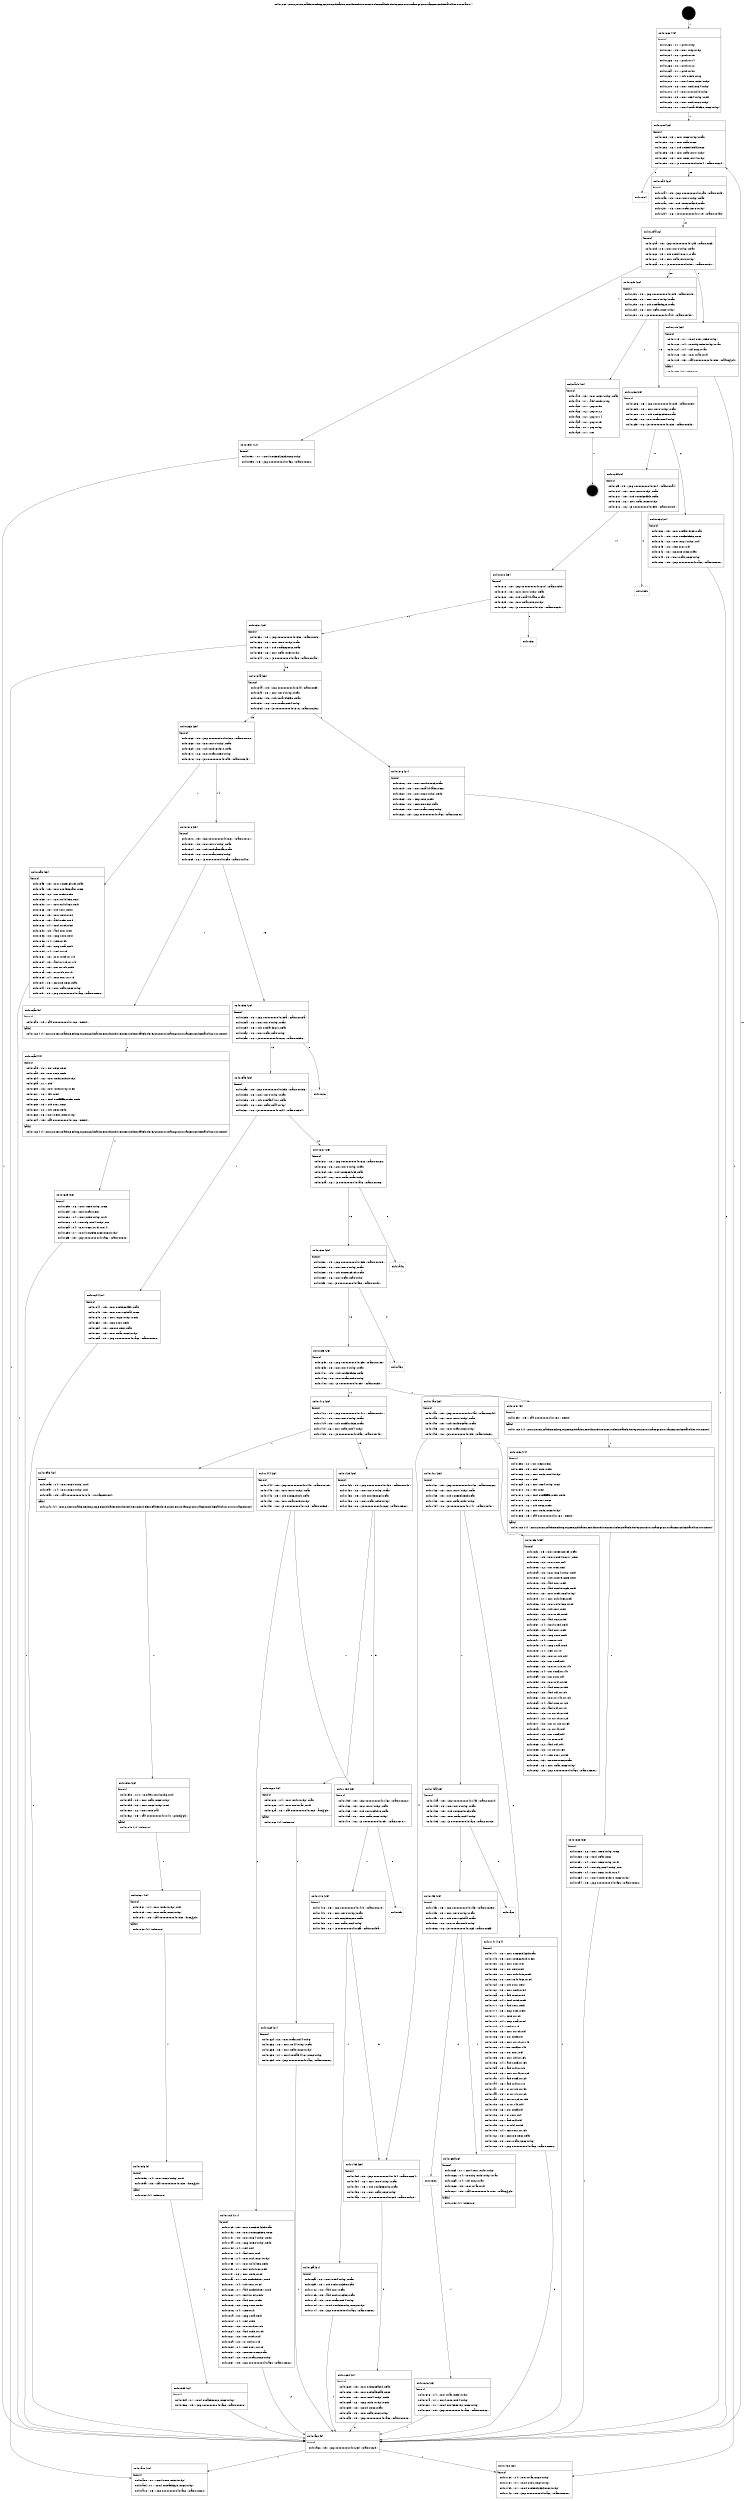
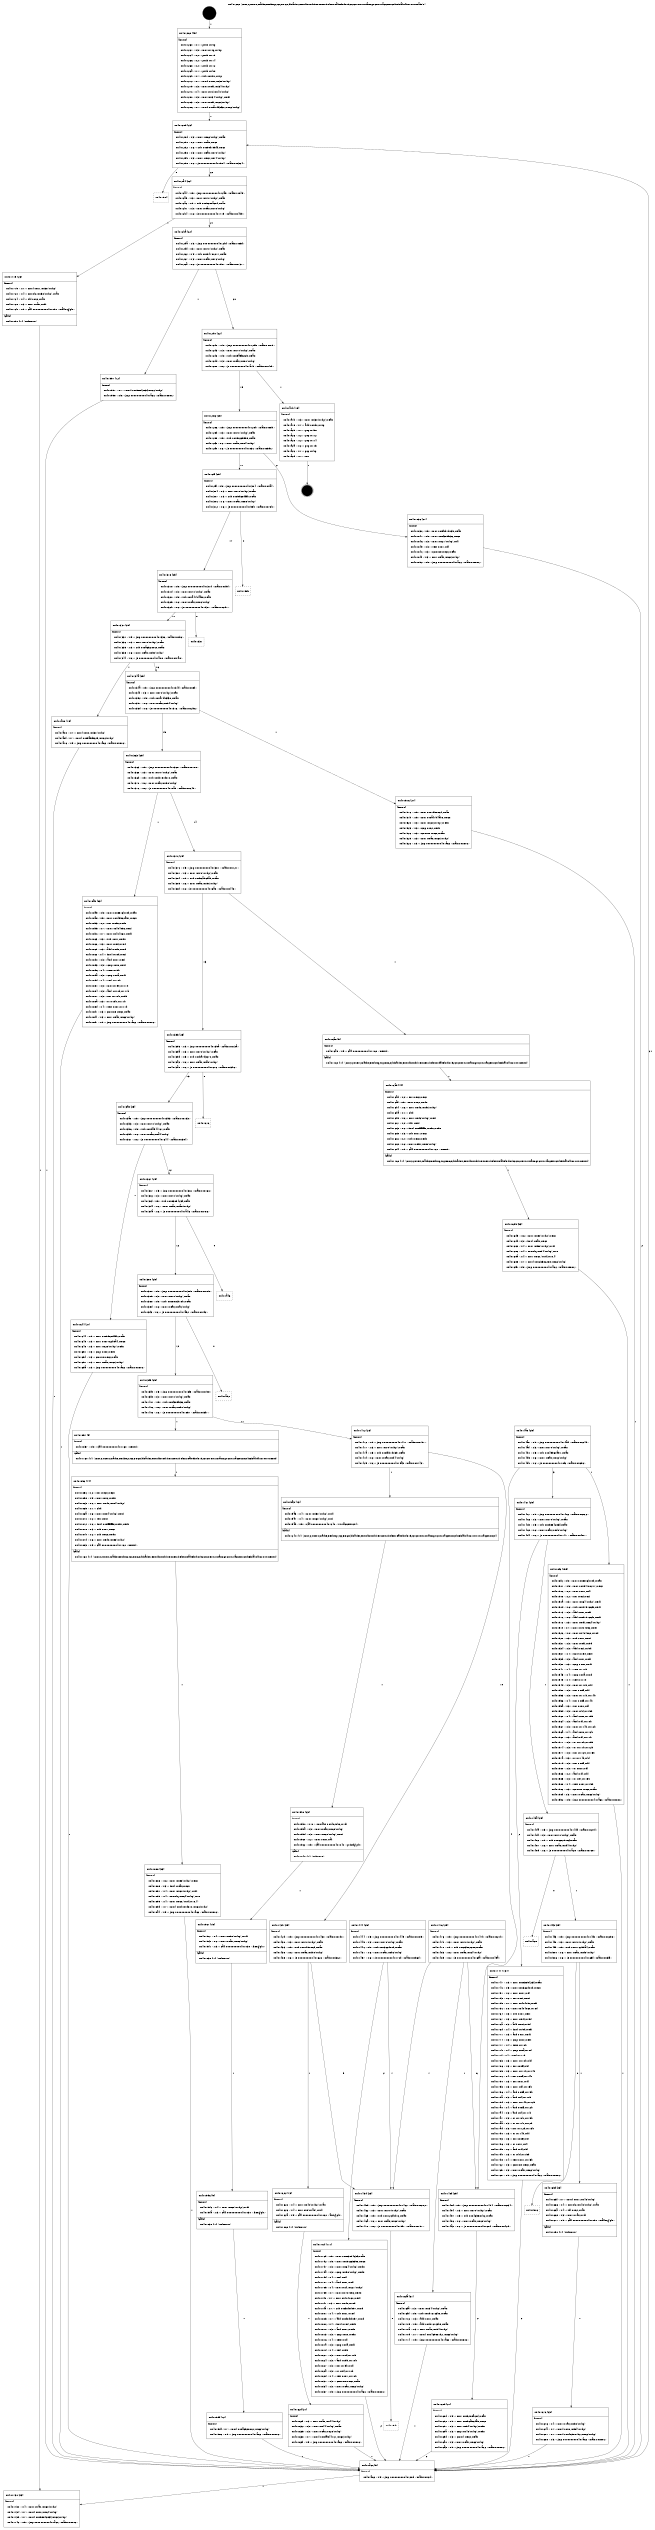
edge "0x4012ba [22]" -> "0x401719 [23]": now "0x4012a4 [22]" -> "0x401719 [23]"
edge "0x40145d [25]" -> "0x401476 [25]": reversed
edge "0x40150c" -> "0x401676 [23]": now "0x40165f [23]" -> "0x401676 [23]"
edge "0x401a6c [5]" -> "0x401a08 [19]": reversed
